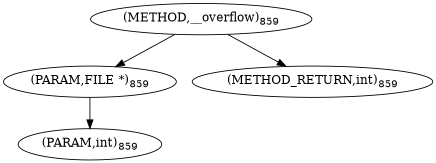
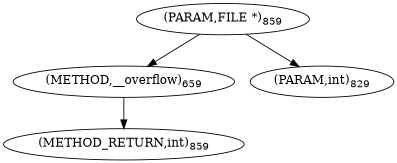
node "(METHOD,__overflow)": text "859" -> "659"
edge "(METHOD,__overflow)" -> "(PARAM,FILE *)": reversed
node "(PARAM,int)": text "859" -> "829"
